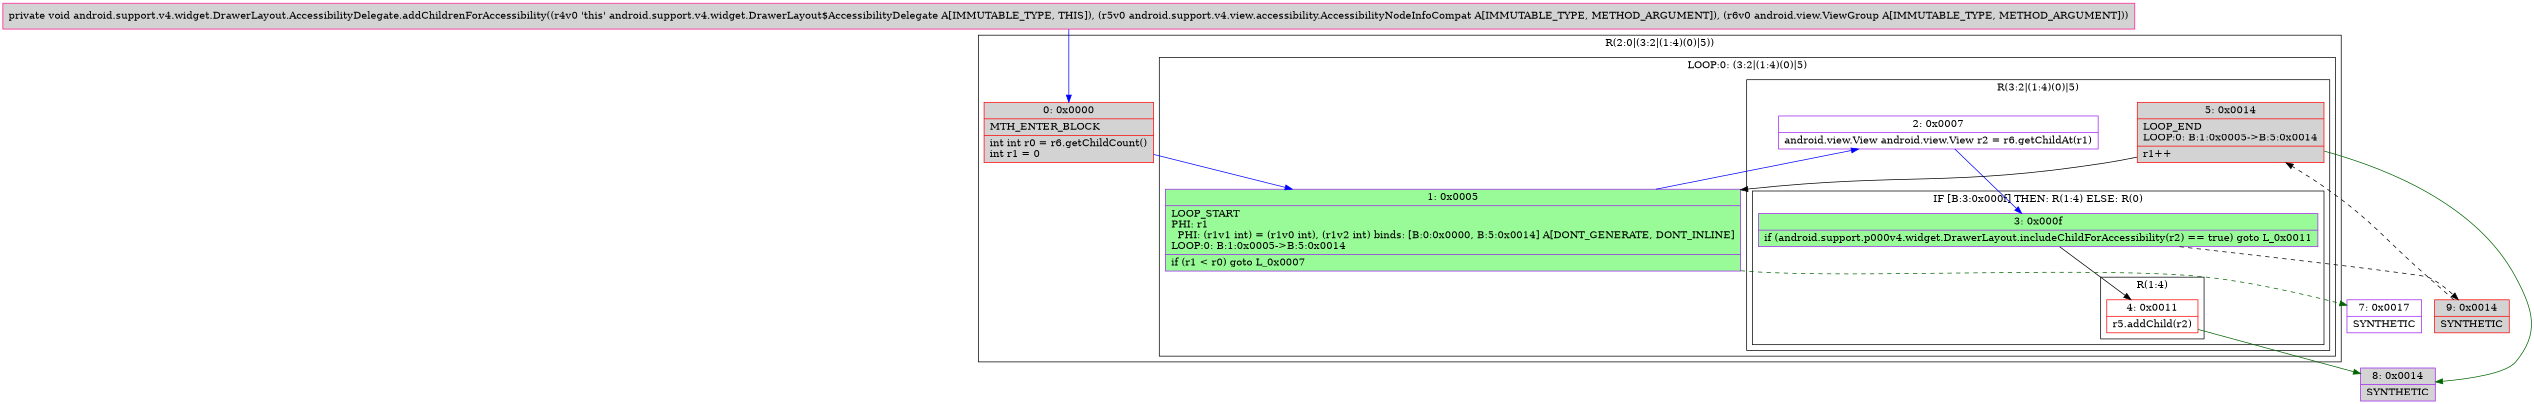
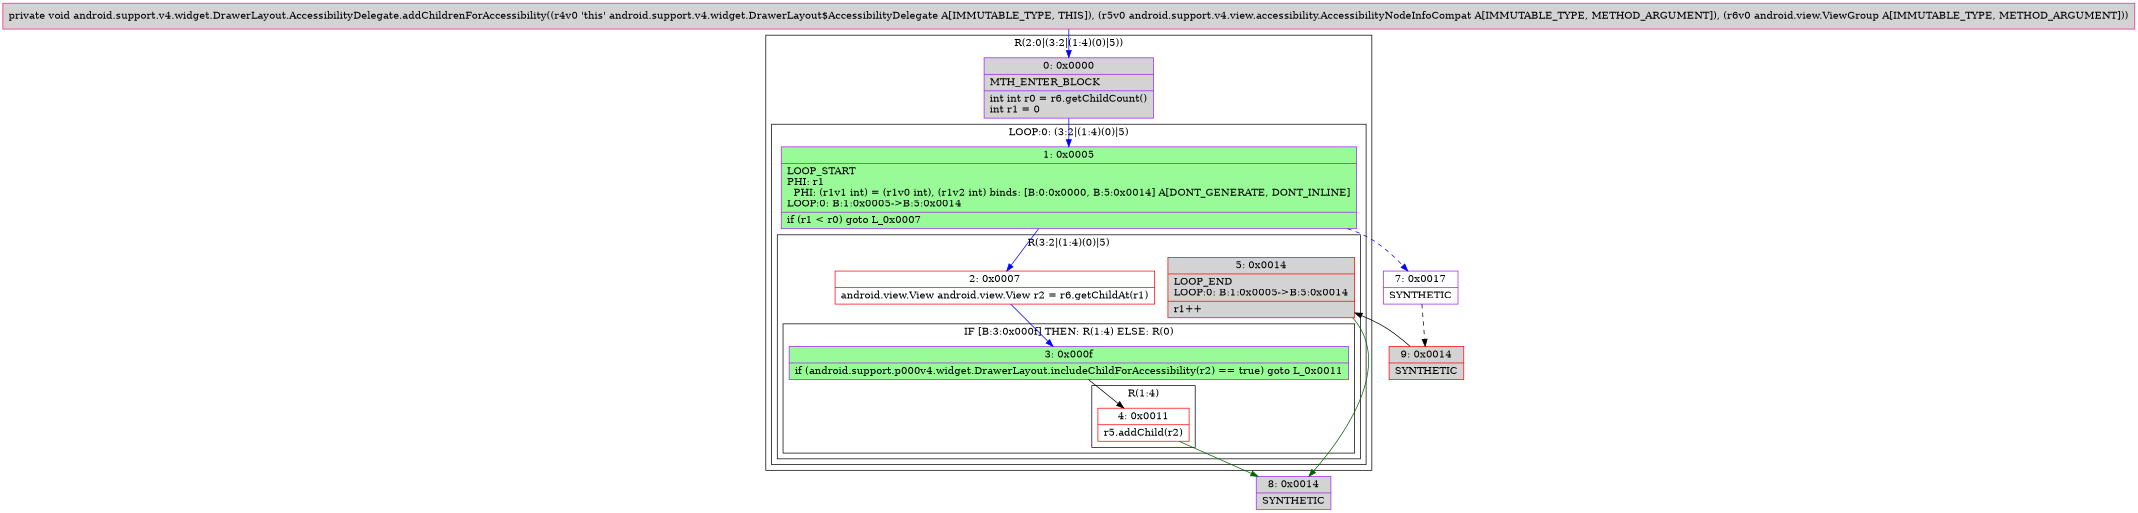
node "0: 0x0000": color red -> purple
node "2: 0x0007": color purple -> red
edge "5: 0x0014" -> "1: 0x0005": removed
edge "9: 0x0014" -> "5: 0x0014": style dashed -> solid
edge "3: 0x000f" -> "9: 0x0014": now "7: 0x0017" -> "9: 0x0014"
edge "1: 0x0005" -> "7: 0x0017": color darkgreen -> blue
